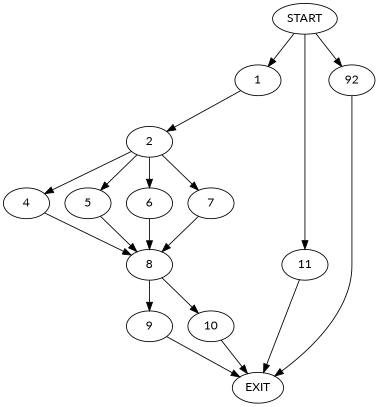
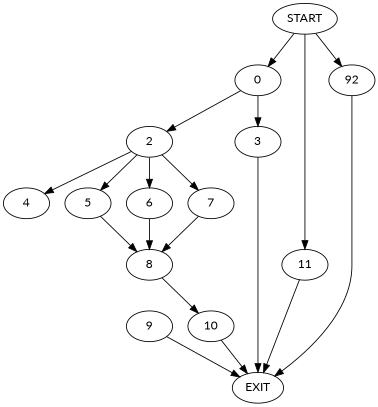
node "1": label "1" -> "0"
node "3": added
edge "4" -> "8": removed
edge "8" -> "9": removed
